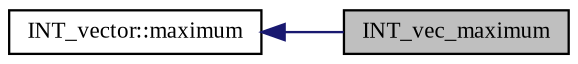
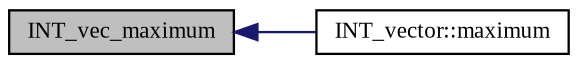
edge "INT_vec_maximum" -> "INT_vector::maximum": reversed
